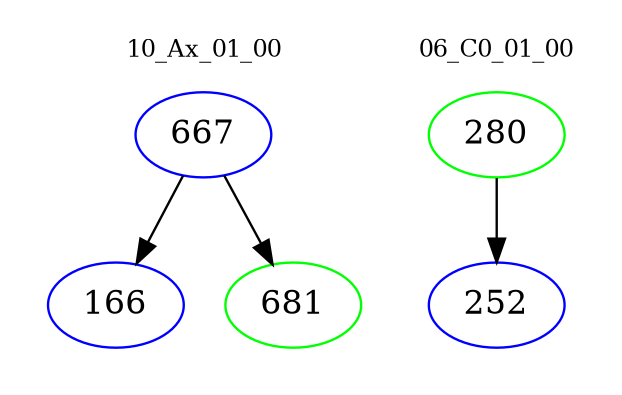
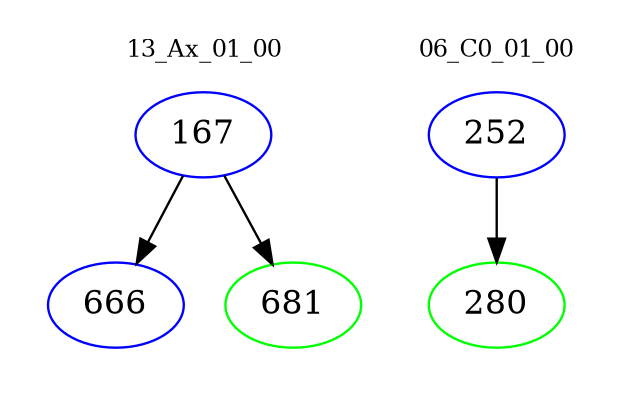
cluster "10_Ax_01_00": label "10_Ax_01_00" -> "13_Ax_01_00"
node "667": label "667" -> "167"
edge "280" -> "252": reversed
node "166": label "166" -> "666"
